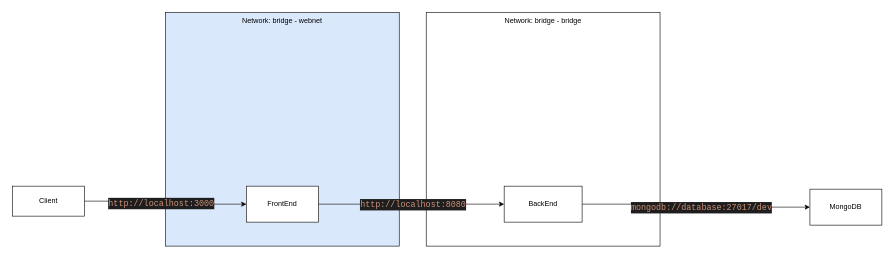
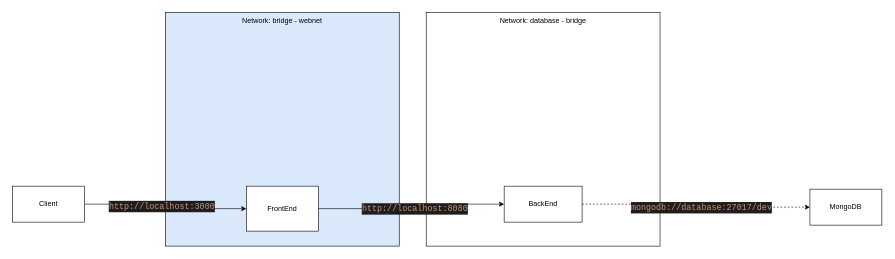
node "Network: bridge - bridge": label "Network: bridge - bridge" -> "Network: database - bridge"
node "Client": size 72x30 -> 72x36
node "FrontEnd": size 72x36 -> 72x45
edge "BackEnd" -> "MongoDB": style solid -> dashed
